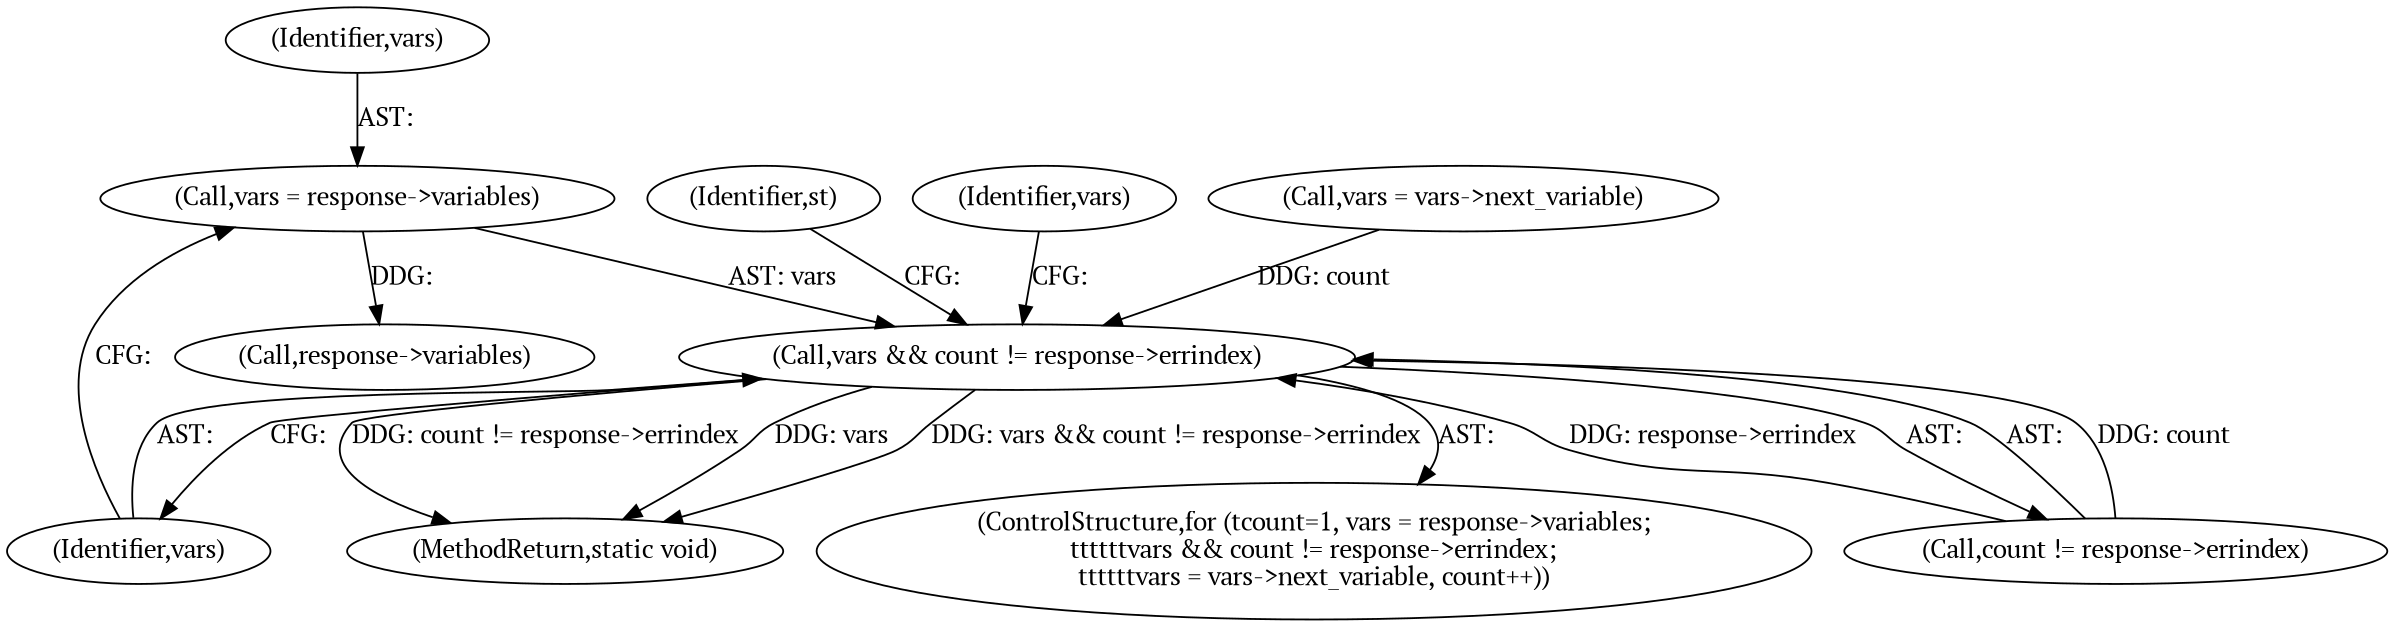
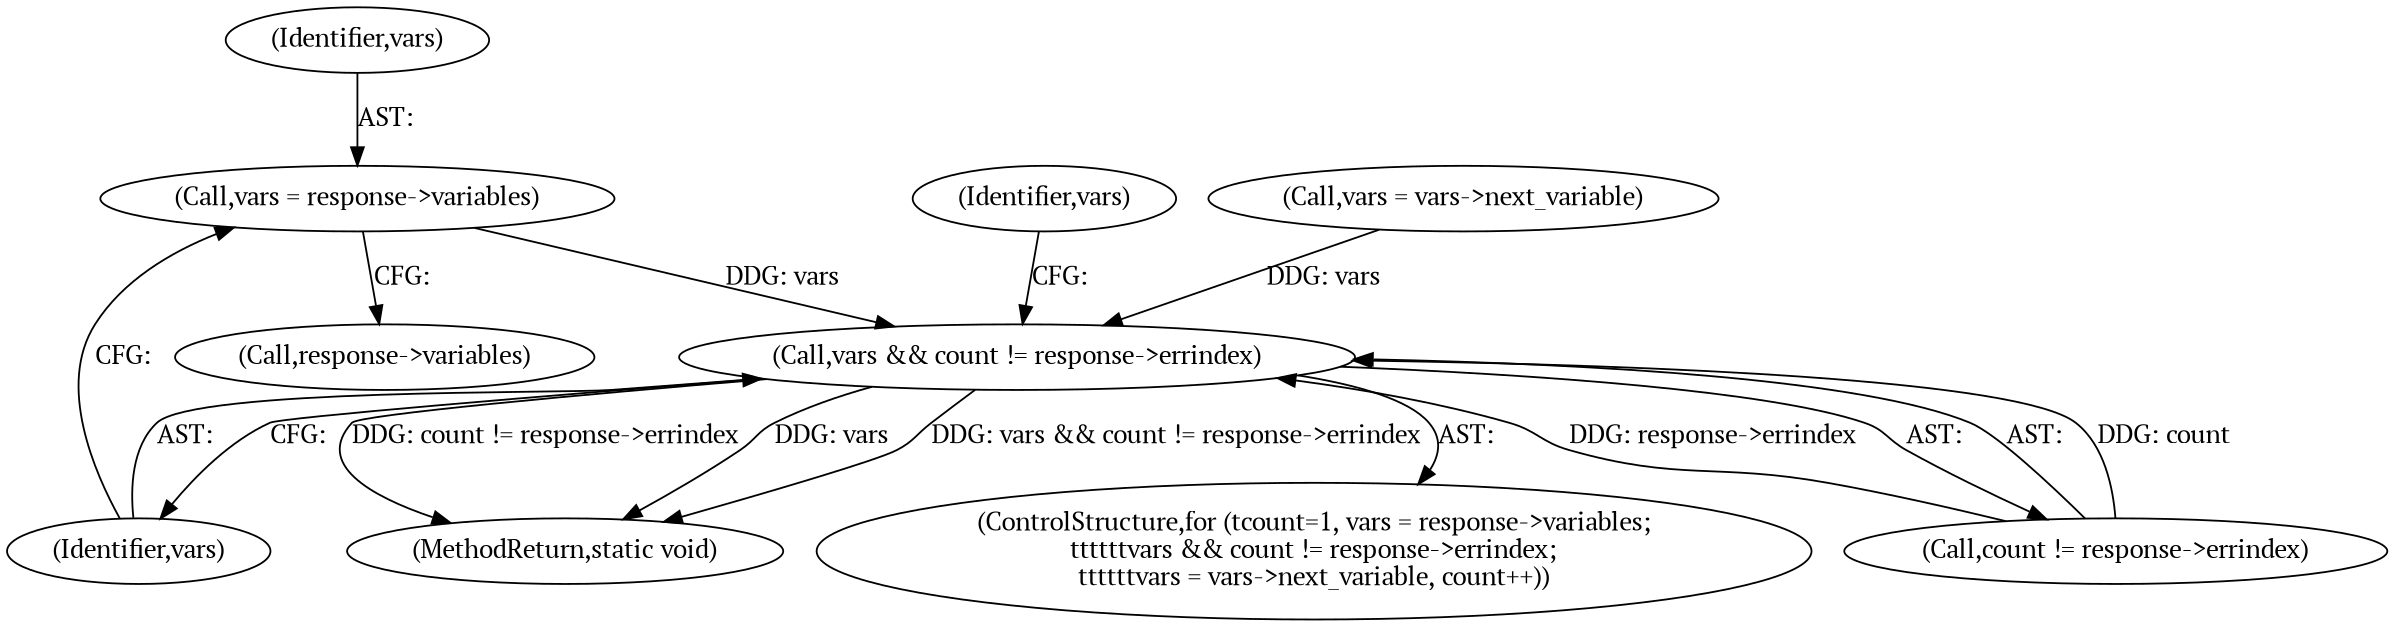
node "(Identifier,st)": removed
edge "(Call,vars = response->variables)" -> "(Call,response->variables)": label "DDG: " -> "CFG: "
edge "(Call,vars = response->variables)" -> "(Call,vars && count != response->errindex)": label "AST: vars" -> "DDG: vars"
edge "(Call,vars = vars->next_variable)" -> "(Call,vars && count != response->errindex)": label "DDG: count" -> "DDG: vars"
